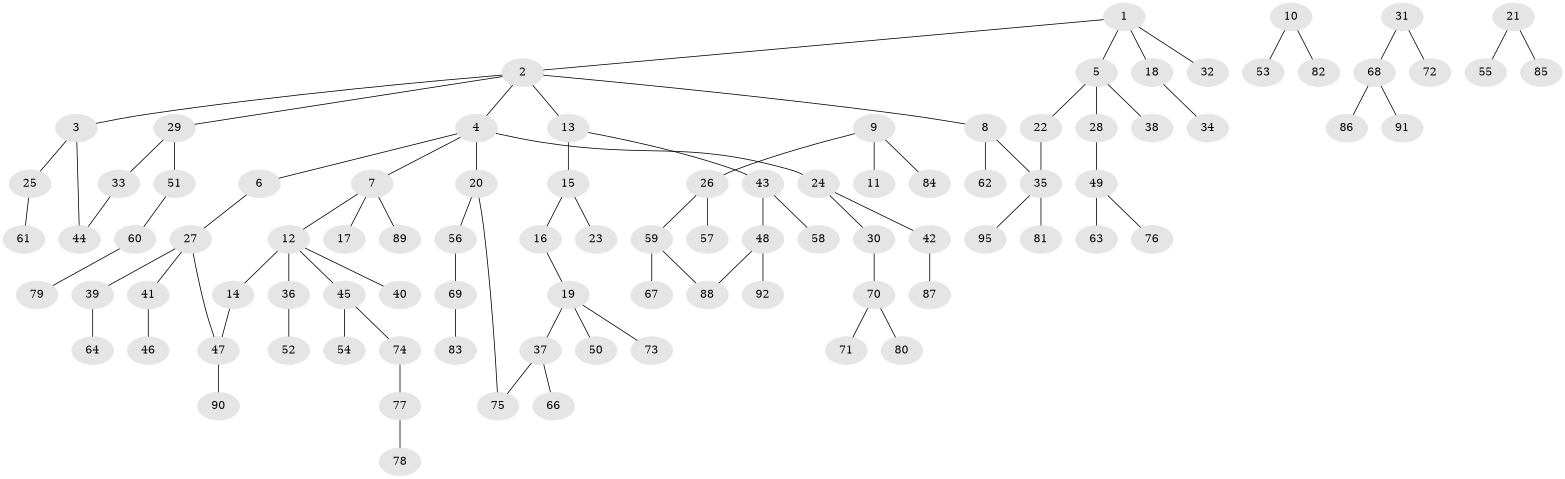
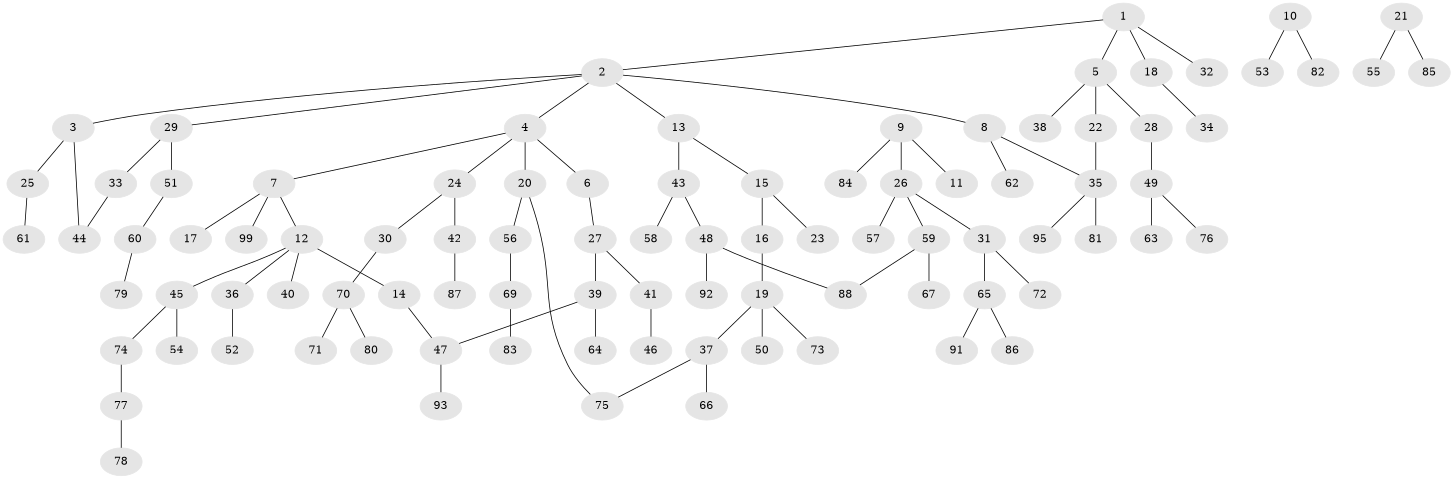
node "68": label "68" -> "65"
edge "26" -- "31": added
node "89": label "89" -> "99"
edge "27" -- "47": now "39" -- "47"
node "90": label "90" -> "93"
